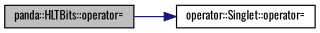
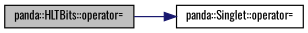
node "operator::Singlet::operator=": label "operator::Singlet::operator=" -> "panda::Singlet::operator="
